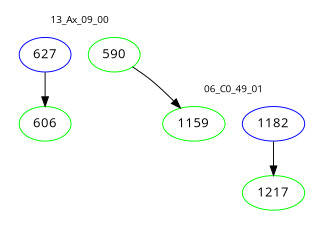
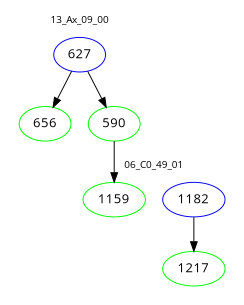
edge "627" -> "590": added
node "606": label "606" -> "656"
